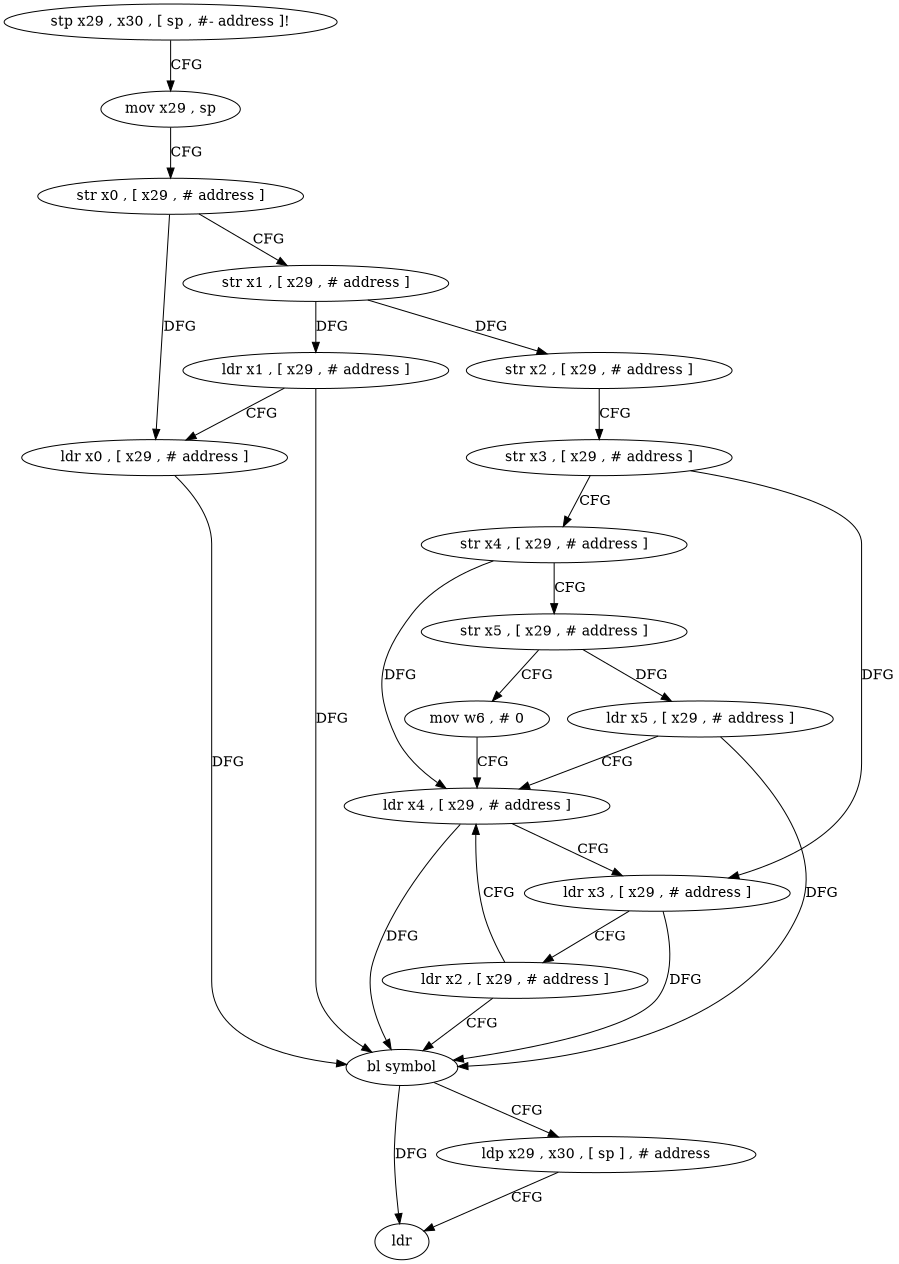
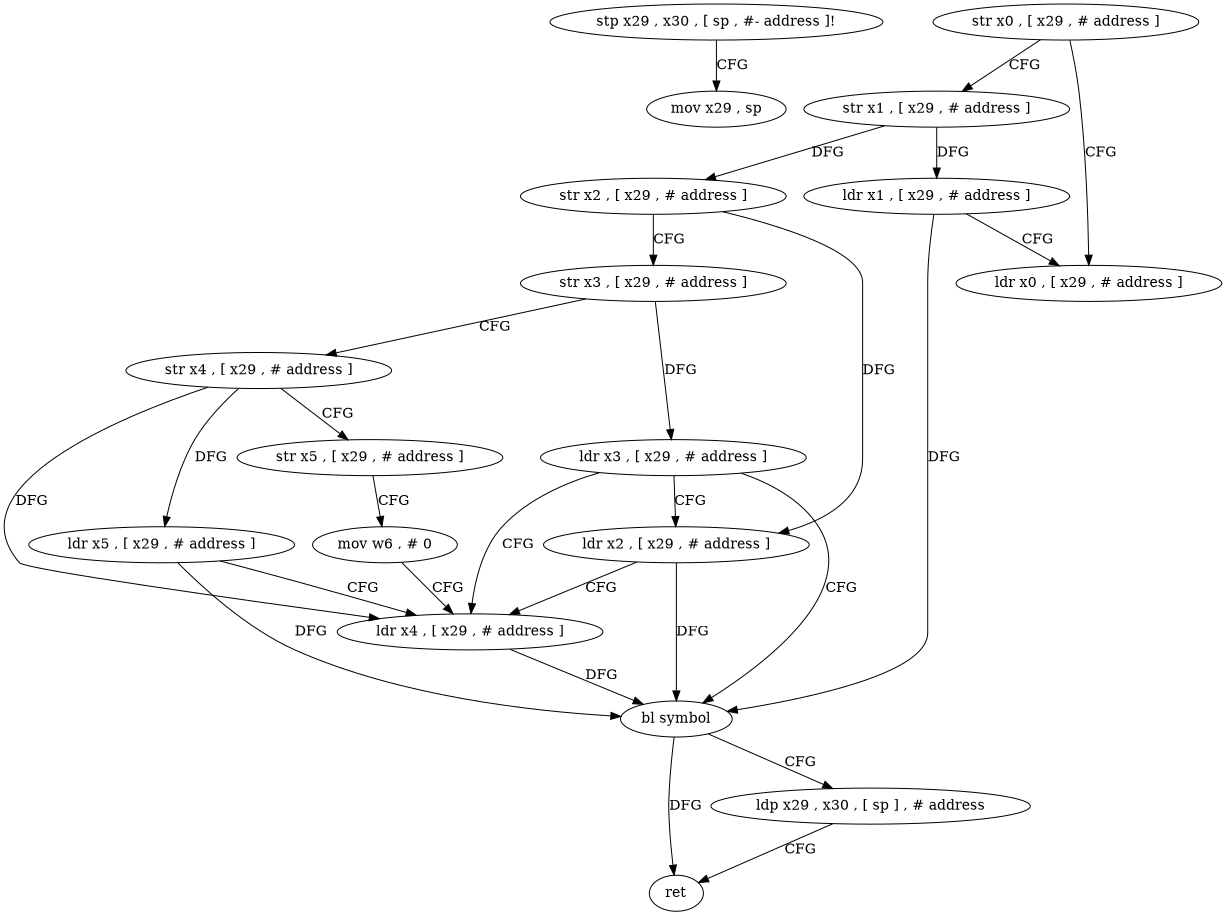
edge "mov x29 , sp" -> "str x0 , [ x29 , # address ]": removed, label "CFG"
edge "str x0 , [ x29 , # address ]" -> "ldr x0 , [ x29 , # address ]": label "DFG" -> "CFG"
edge "str x2 , [ x29 , # address ]" -> "ldr x2 , [ x29 , # address ]": added, label "DFG"
edge "str x5 , [ x29 , # address ]" -> "ldr x5 , [ x29 , # address ]": now "str x4 , [ x29 , # address ]" -> "ldr x5 , [ x29 , # address ]"
edge "ldr x0 , [ x29 , # address ]" -> "bl symbol": removed, label "DFG"
edge "ldr x4 , [ x29 , # address ]" -> "ldr x3 , [ x29 , # address ]": reversed
edge "ldr x3 , [ x29 , # address ]" -> "bl symbol": label "DFG" -> "CFG"
edge "ldr x2 , [ x29 , # address ]" -> "bl symbol": label "CFG" -> "DFG"
node "ldr": label "ldr" -> "ret"
